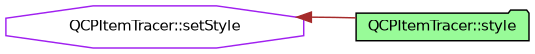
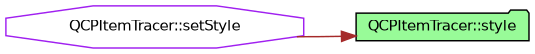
edge "QCPItemTracer::style" -> "QCPItemTracer::setStyle": reversed
